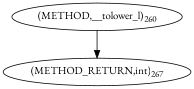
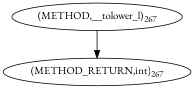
node "(METHOD,__tolower_l)": text "260" -> "267"
